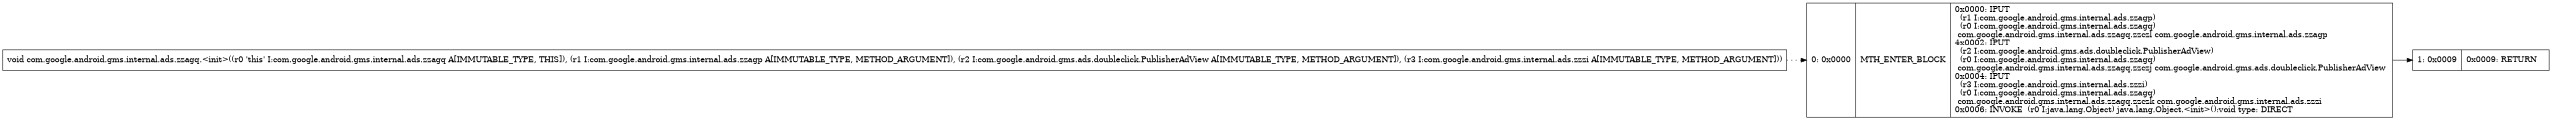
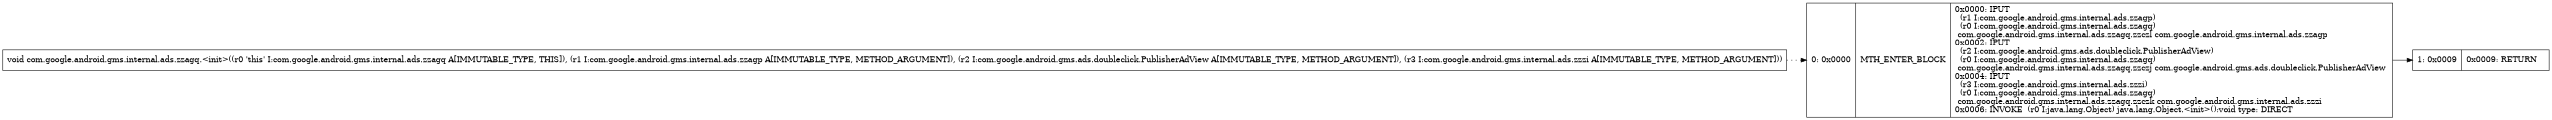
node "0: 0x0000": text "4x0002: IPUT" -> "0x0002: IPUT"
